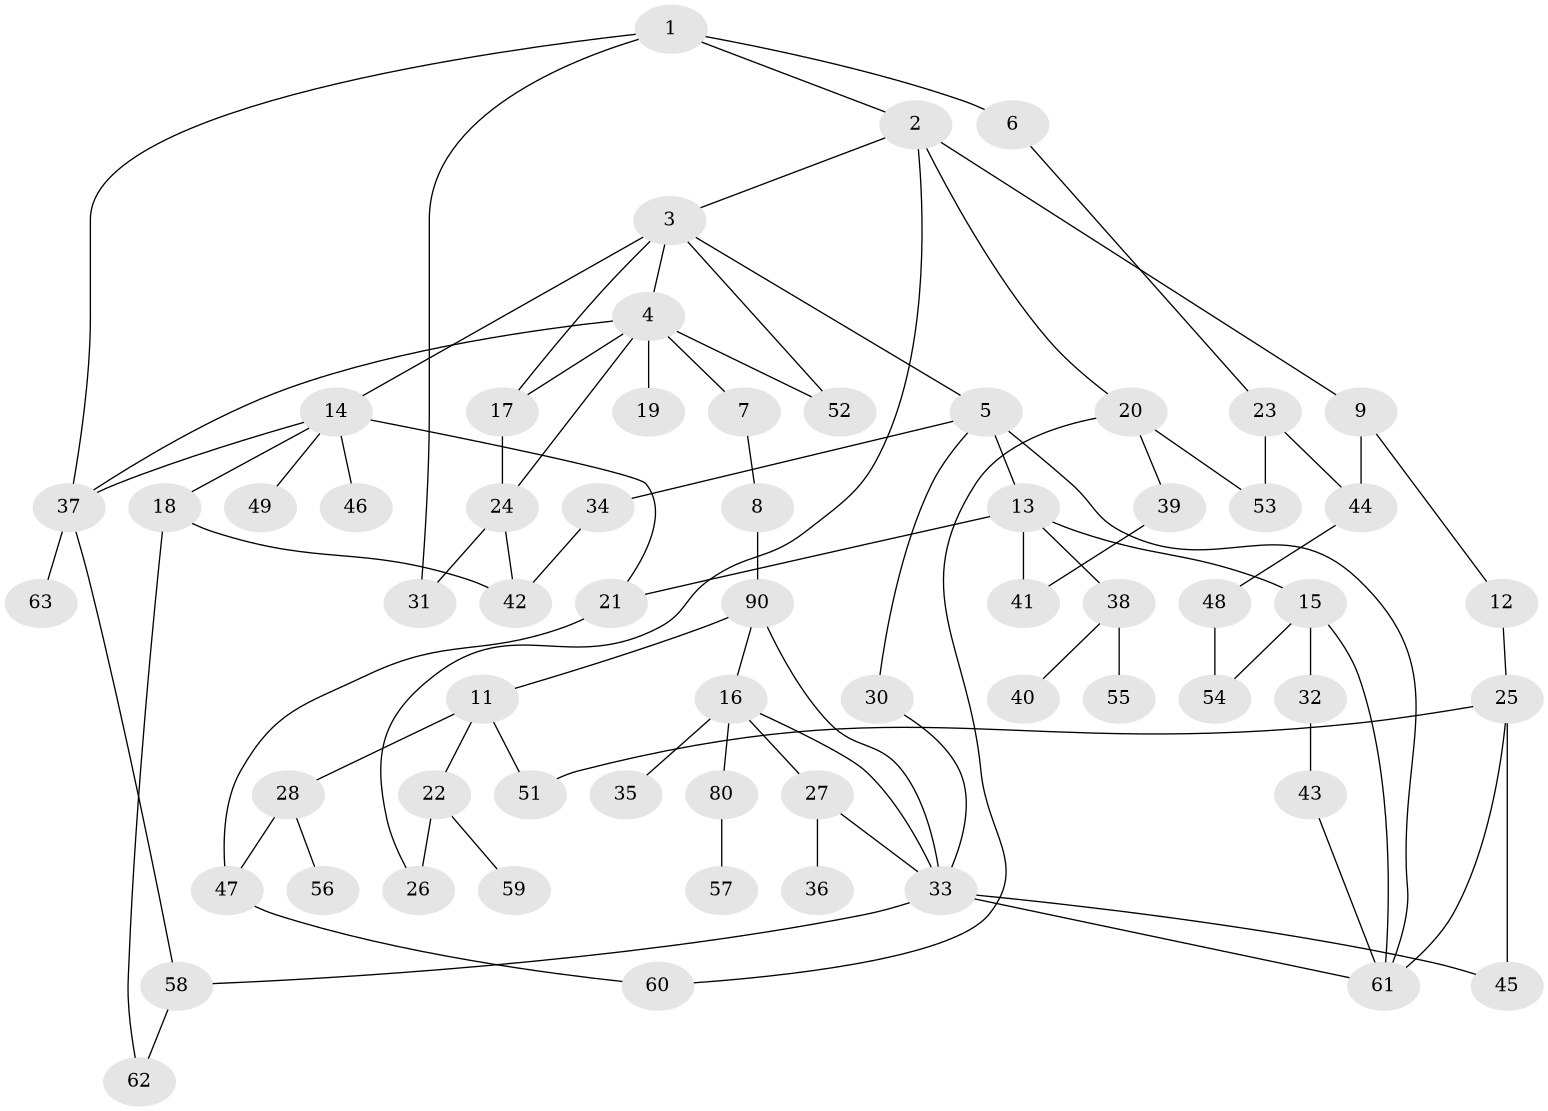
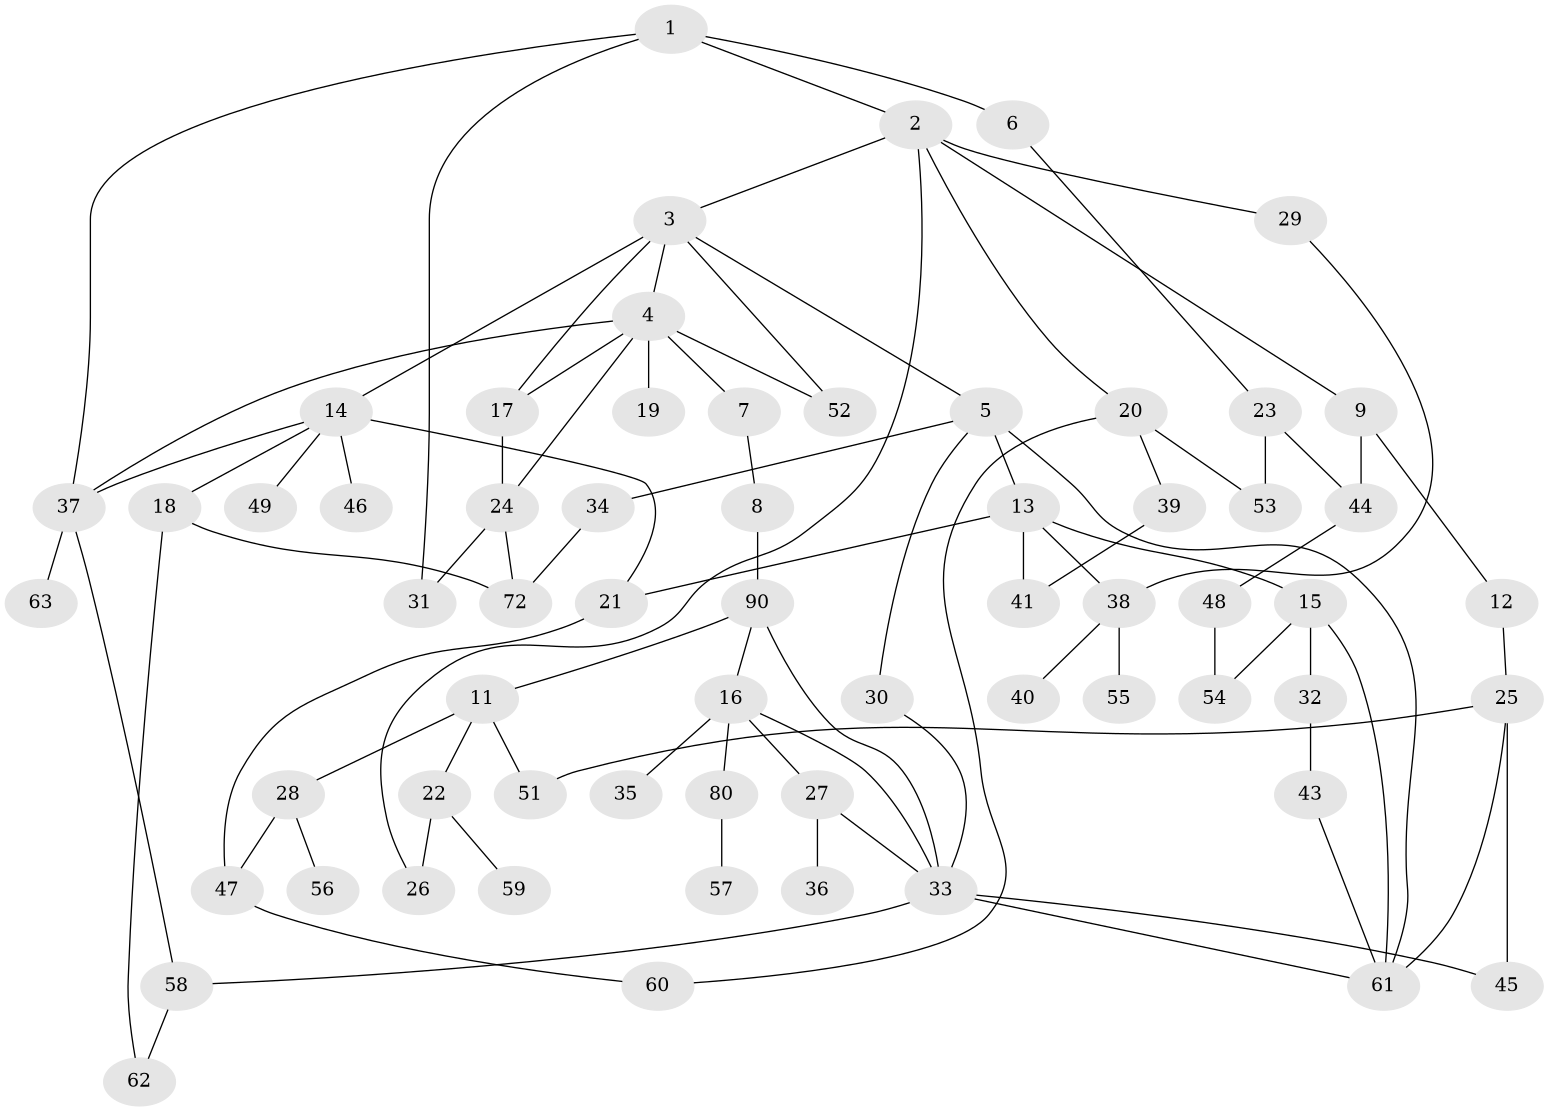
node "29": added
node "42": label "42" -> "72"
